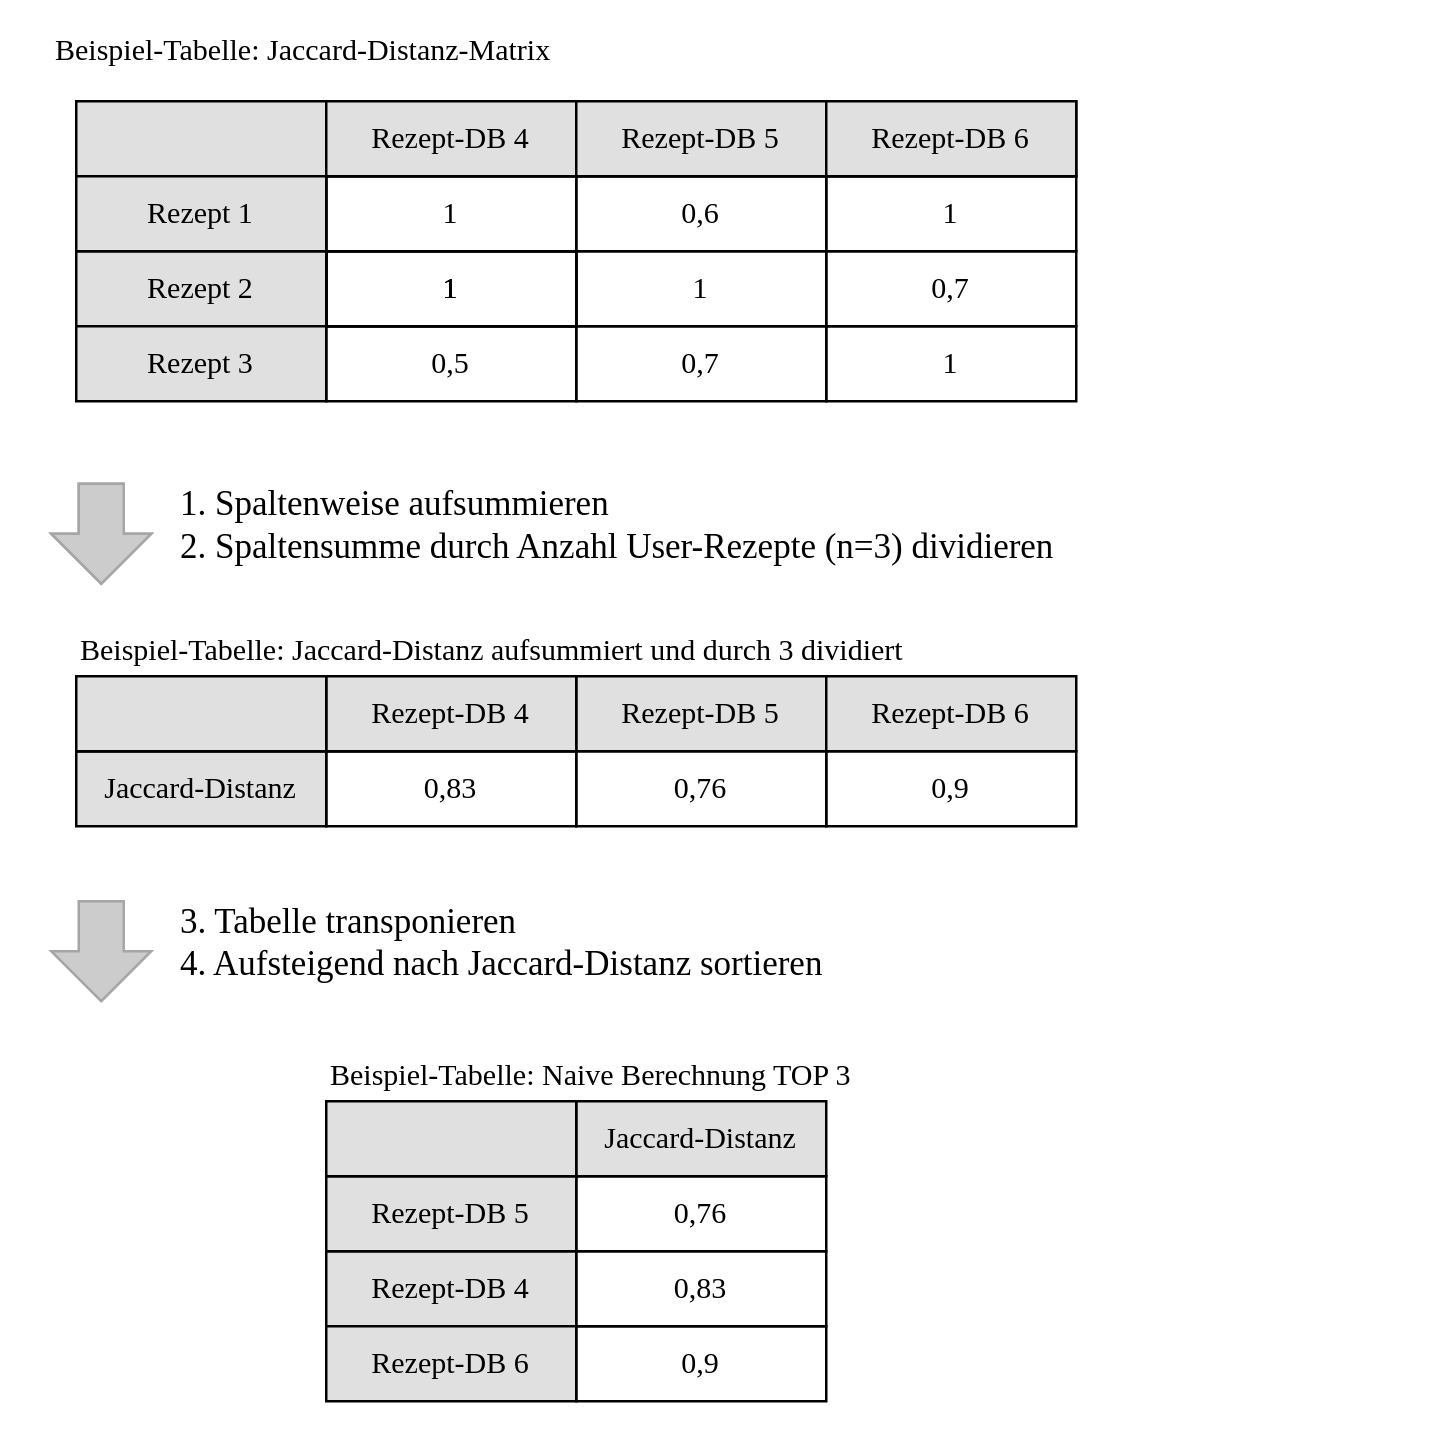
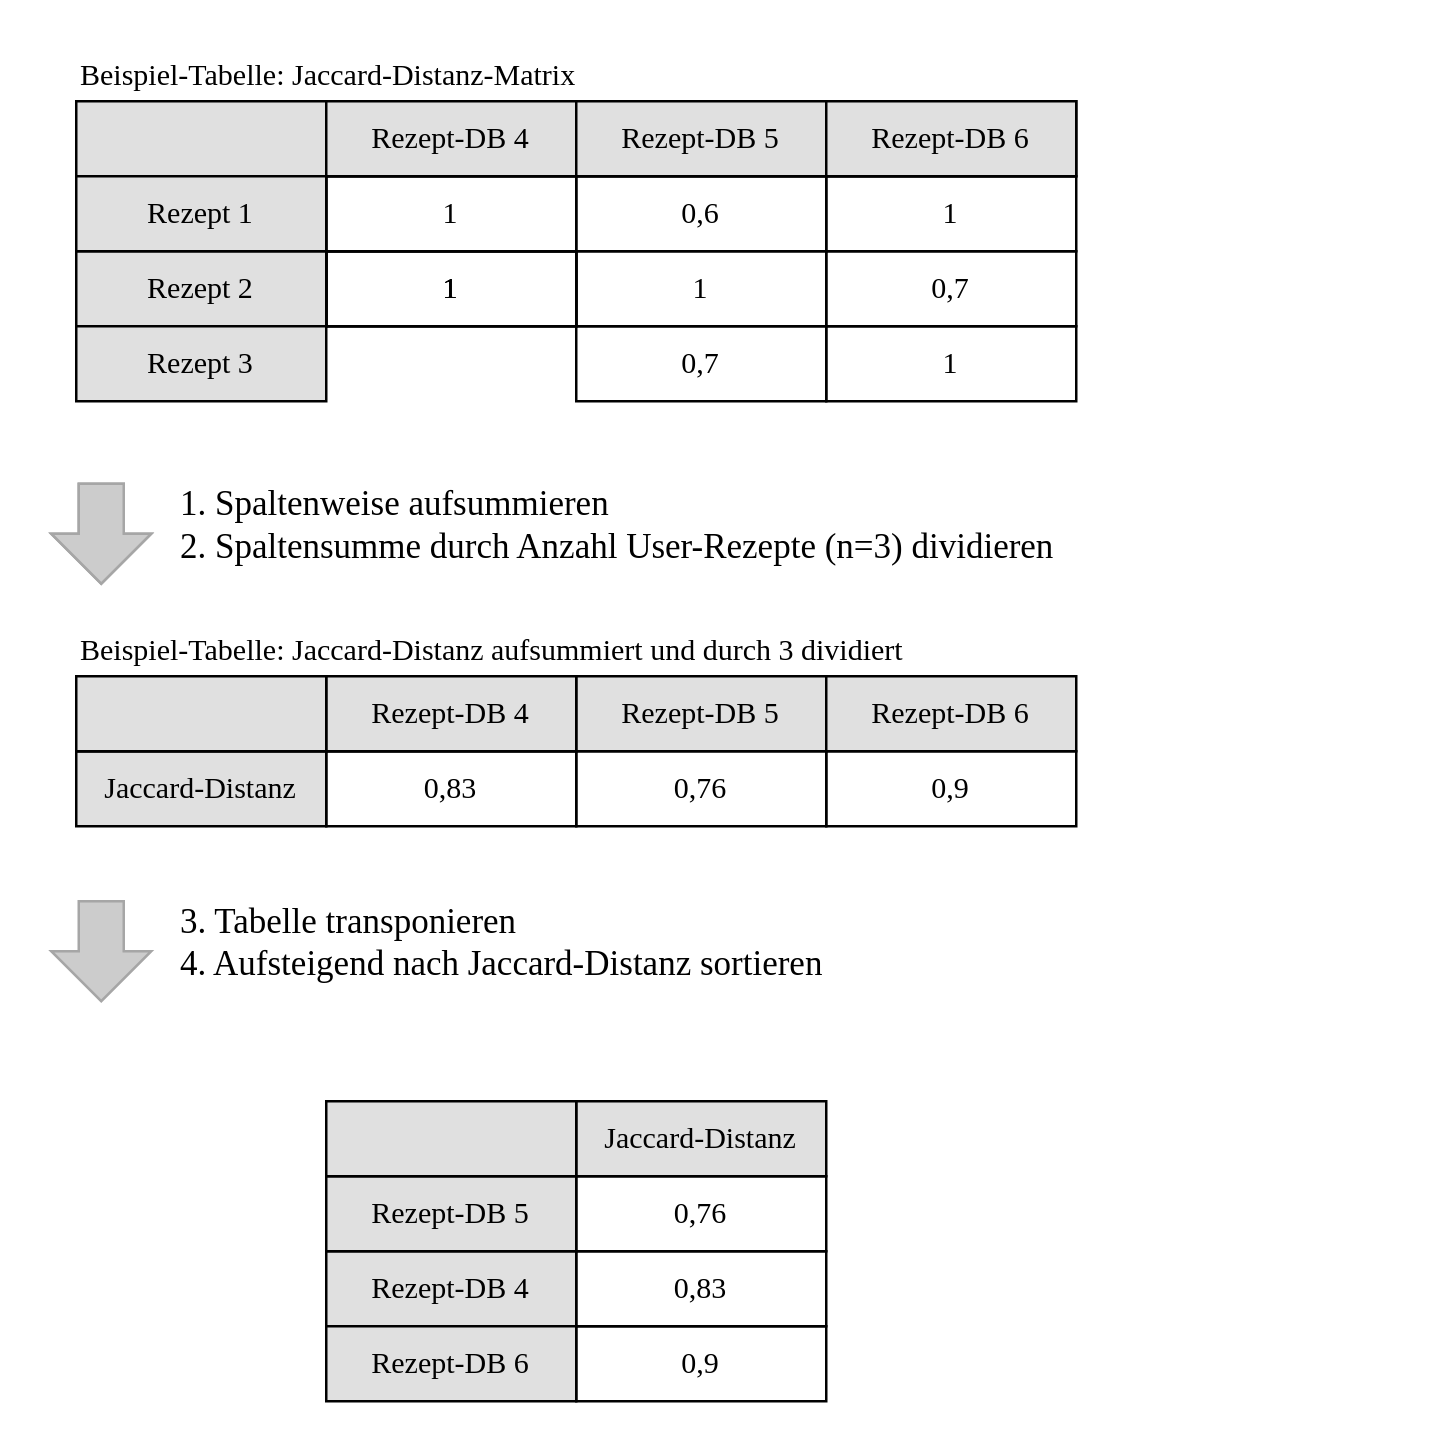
node "Beispiel-Tabelle: Jaccard-Distanz-Matrix": moved (401, 51) -> (426, 76)
node "0,5": removed
node "Beispiel-Tabelle: Naive Berechnung TOP 3": removed
